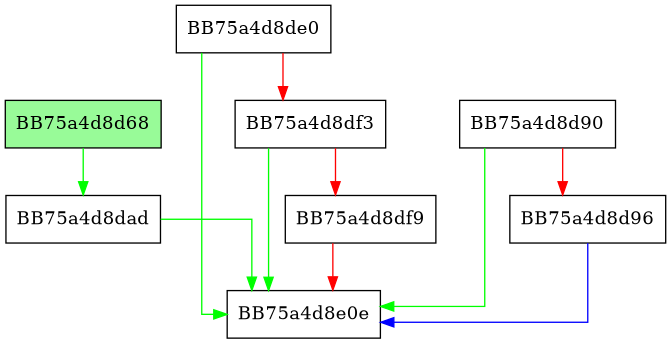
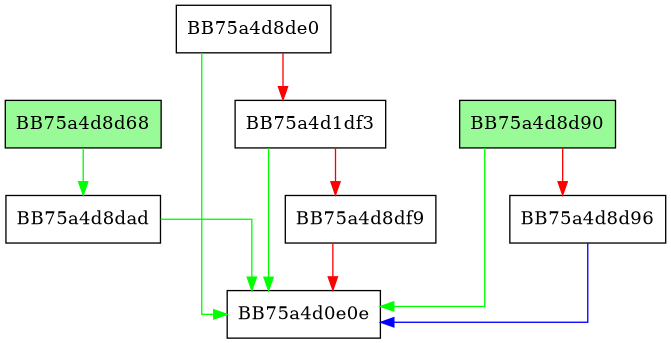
node "BB75a4d8df3": label "BB75a4d8df3" -> "BB75a4d1df3"
node "BB75a4d8d90": fillcolor white -> palegreen
node "BB75a4d8e0e": label "BB75a4d8e0e" -> "BB75a4d0e0e"
